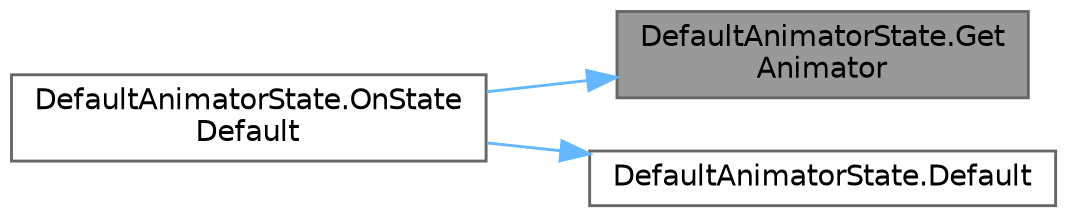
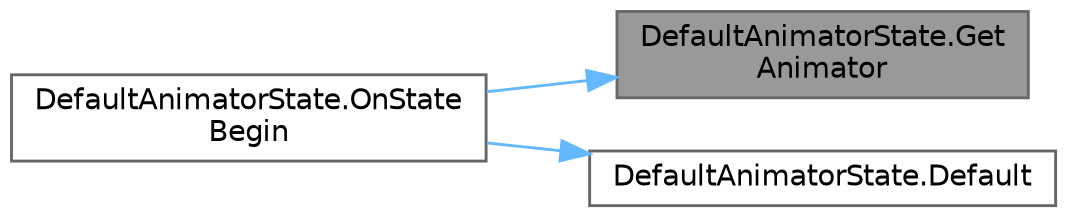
node "DefaultAnimatorState.OnState Default": label "DefaultAnimatorState.OnState Default" -> "DefaultAnimatorState.OnState Begin"
